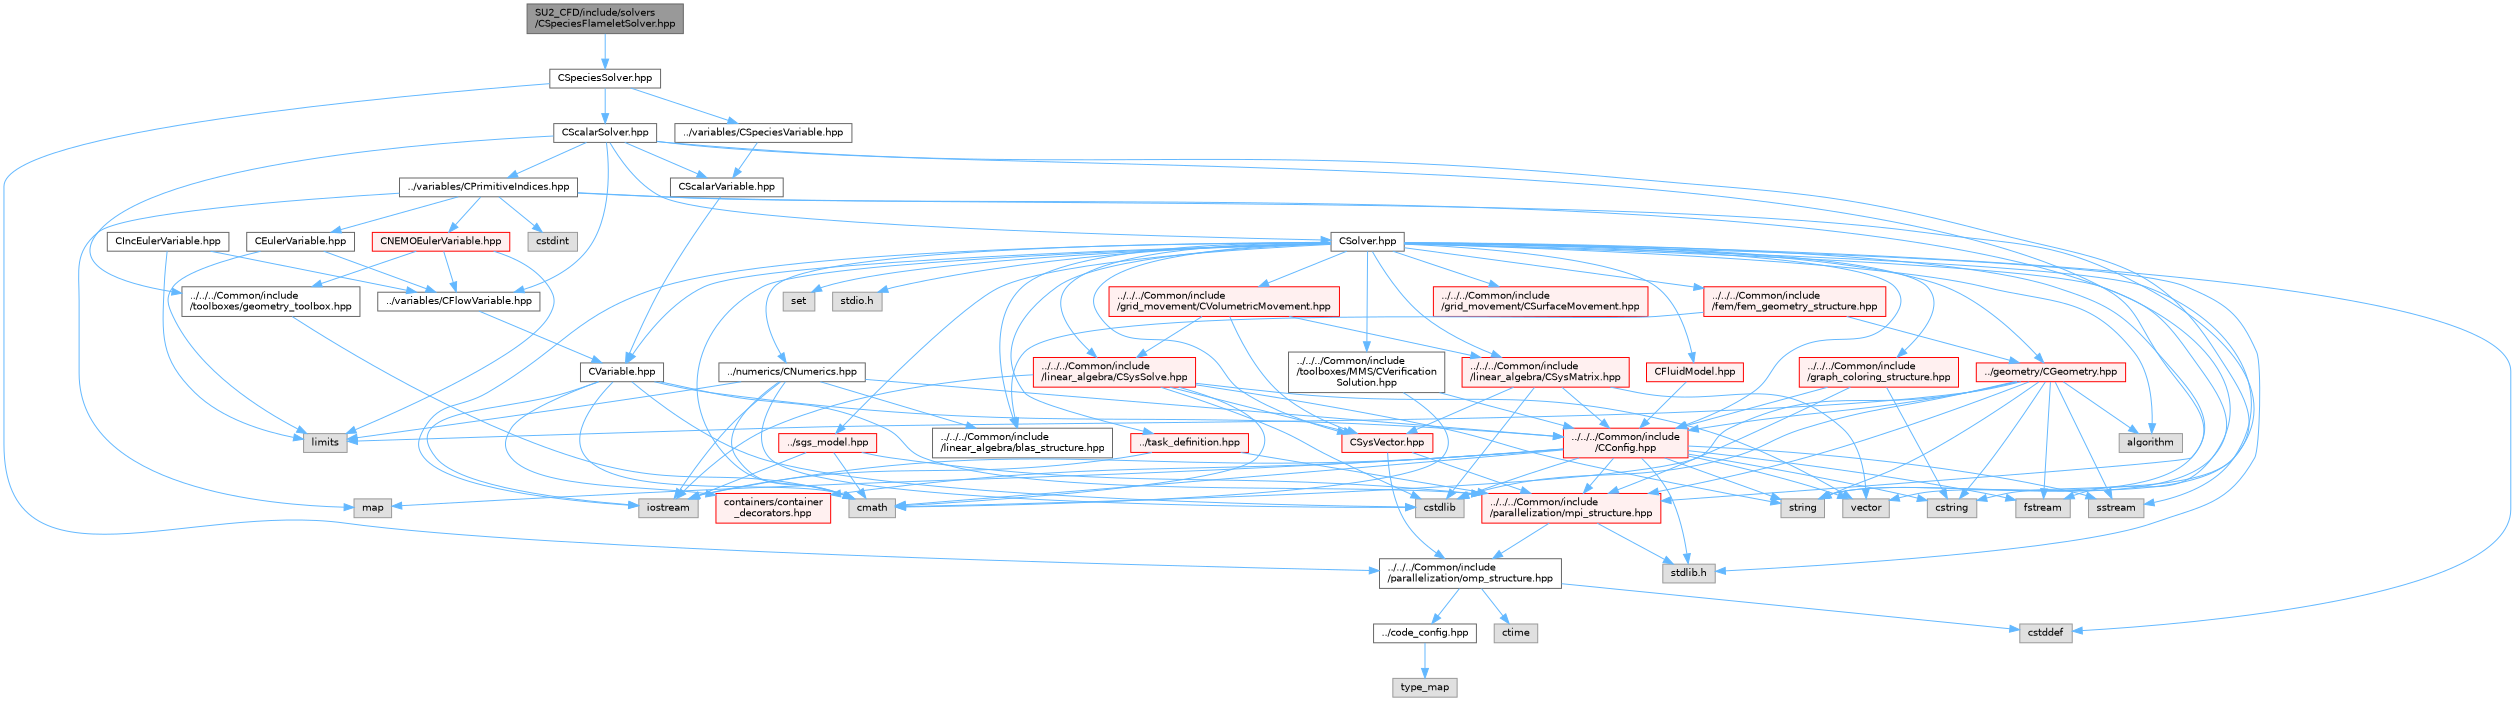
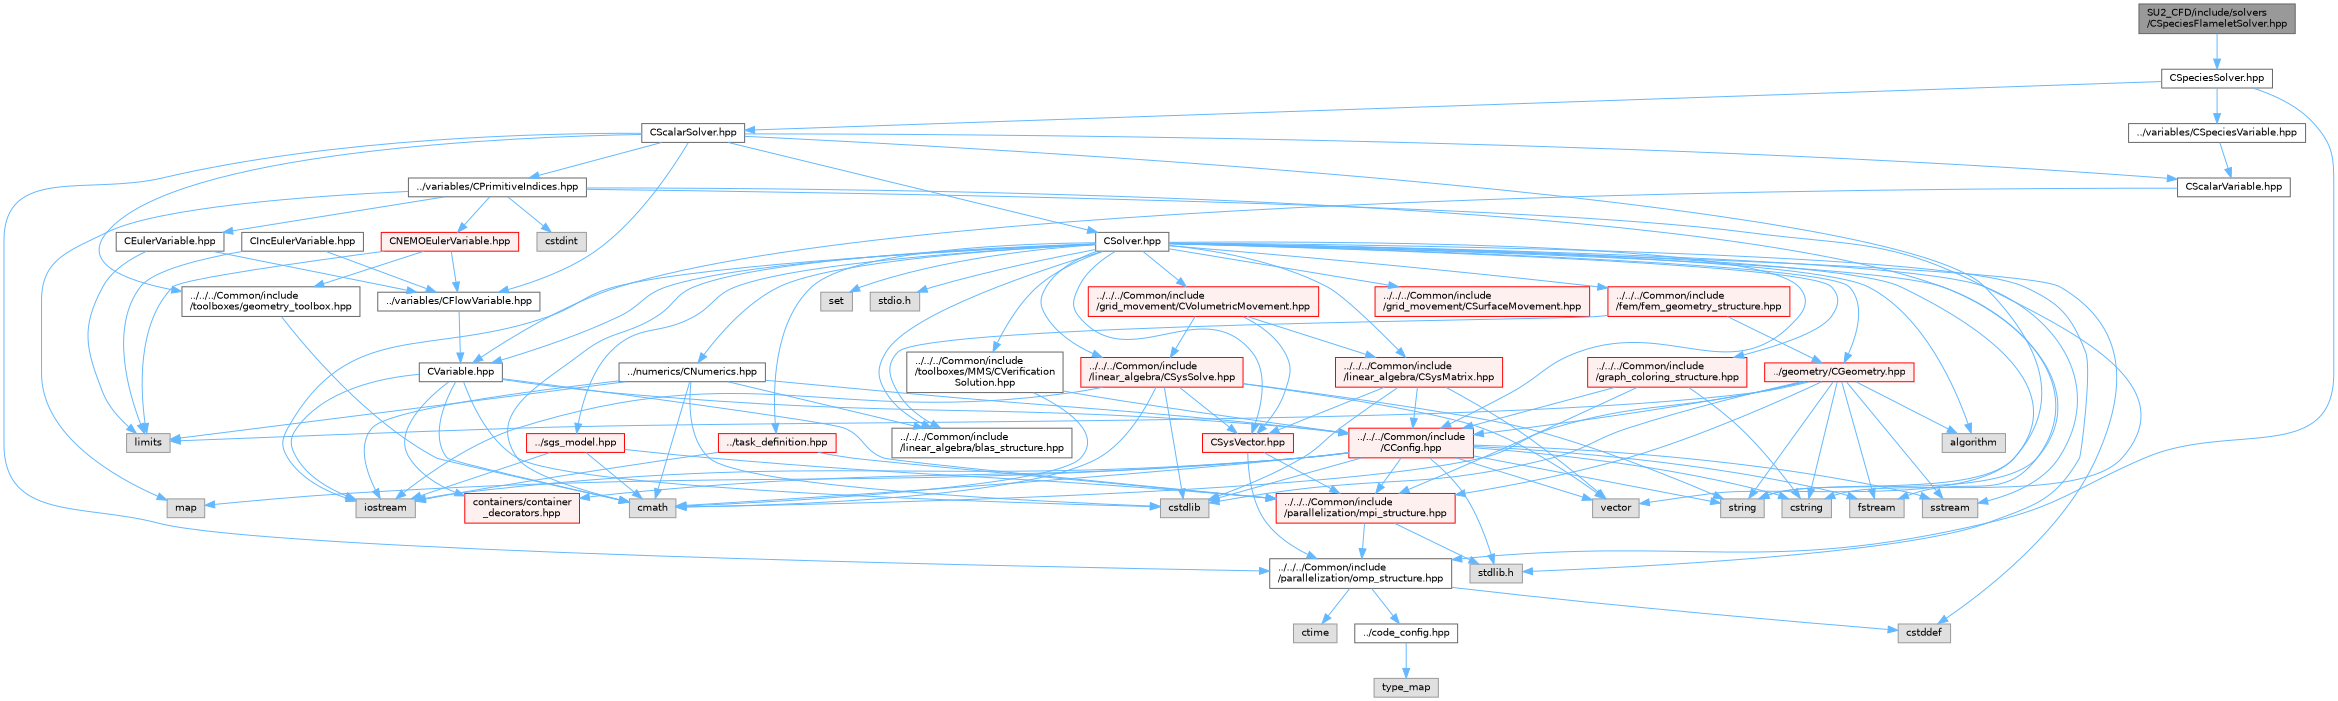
edge "CScalarSolver.hpp" -> "../../../Common/include /parallelization/mpi_structure.hpp": now "CScalarSolver.hpp" -> "../../../Common/include /parallelization/omp_structure.hpp"
node "CFluidModel.hpp": removed
